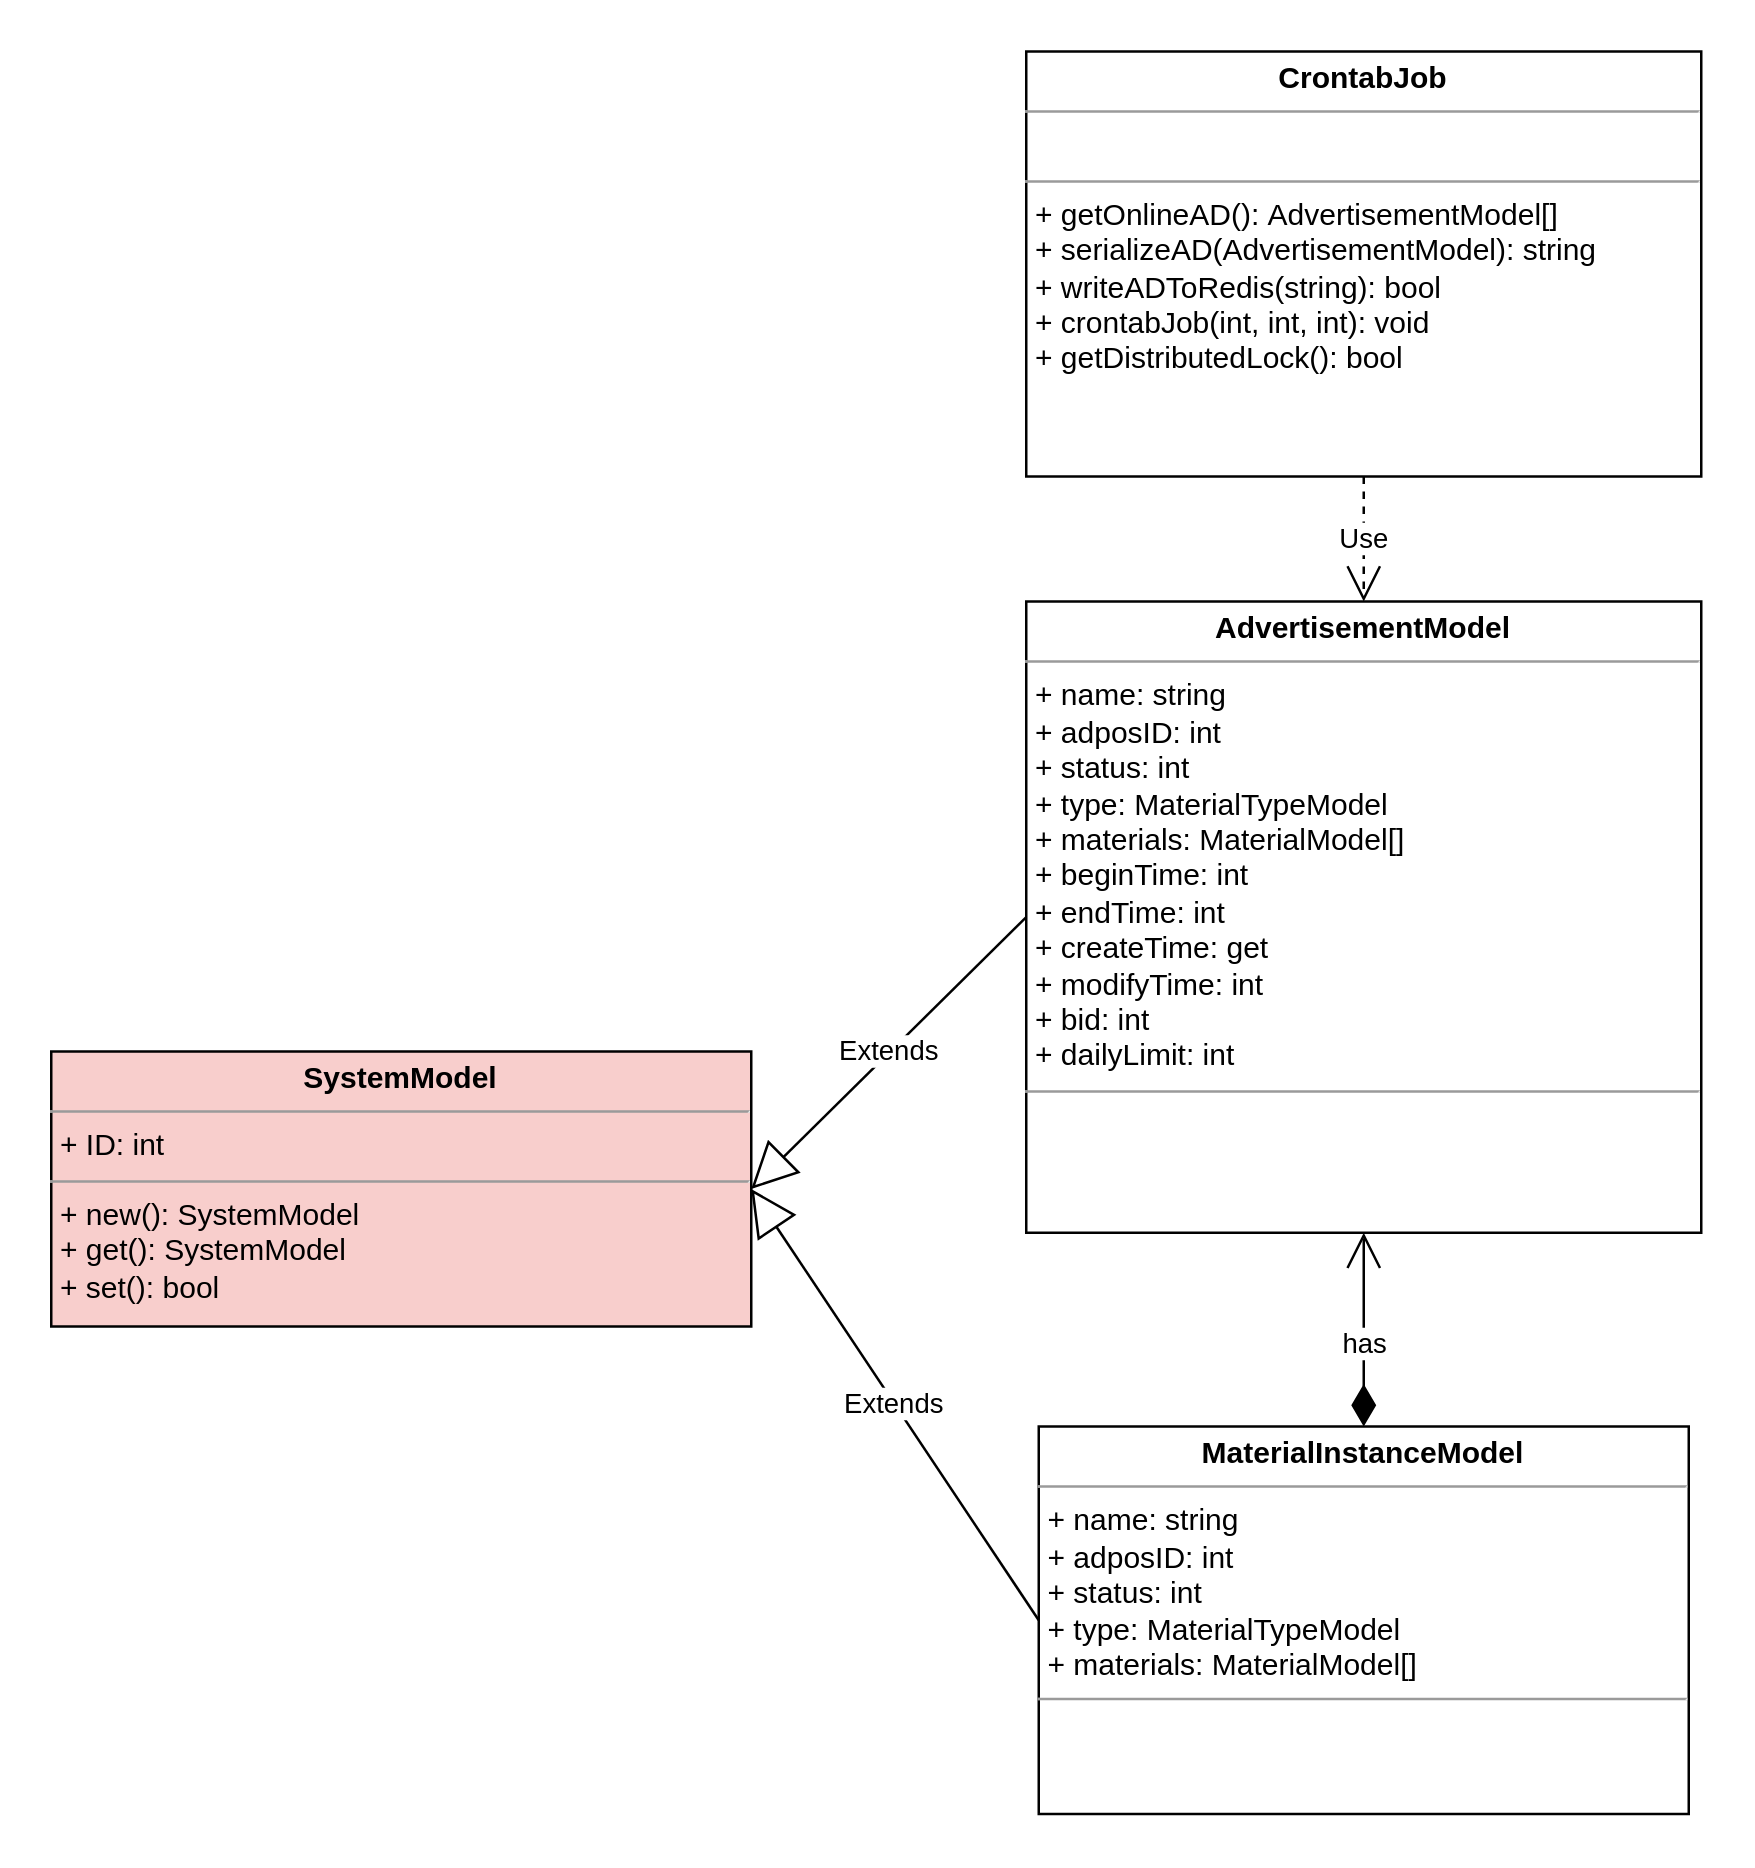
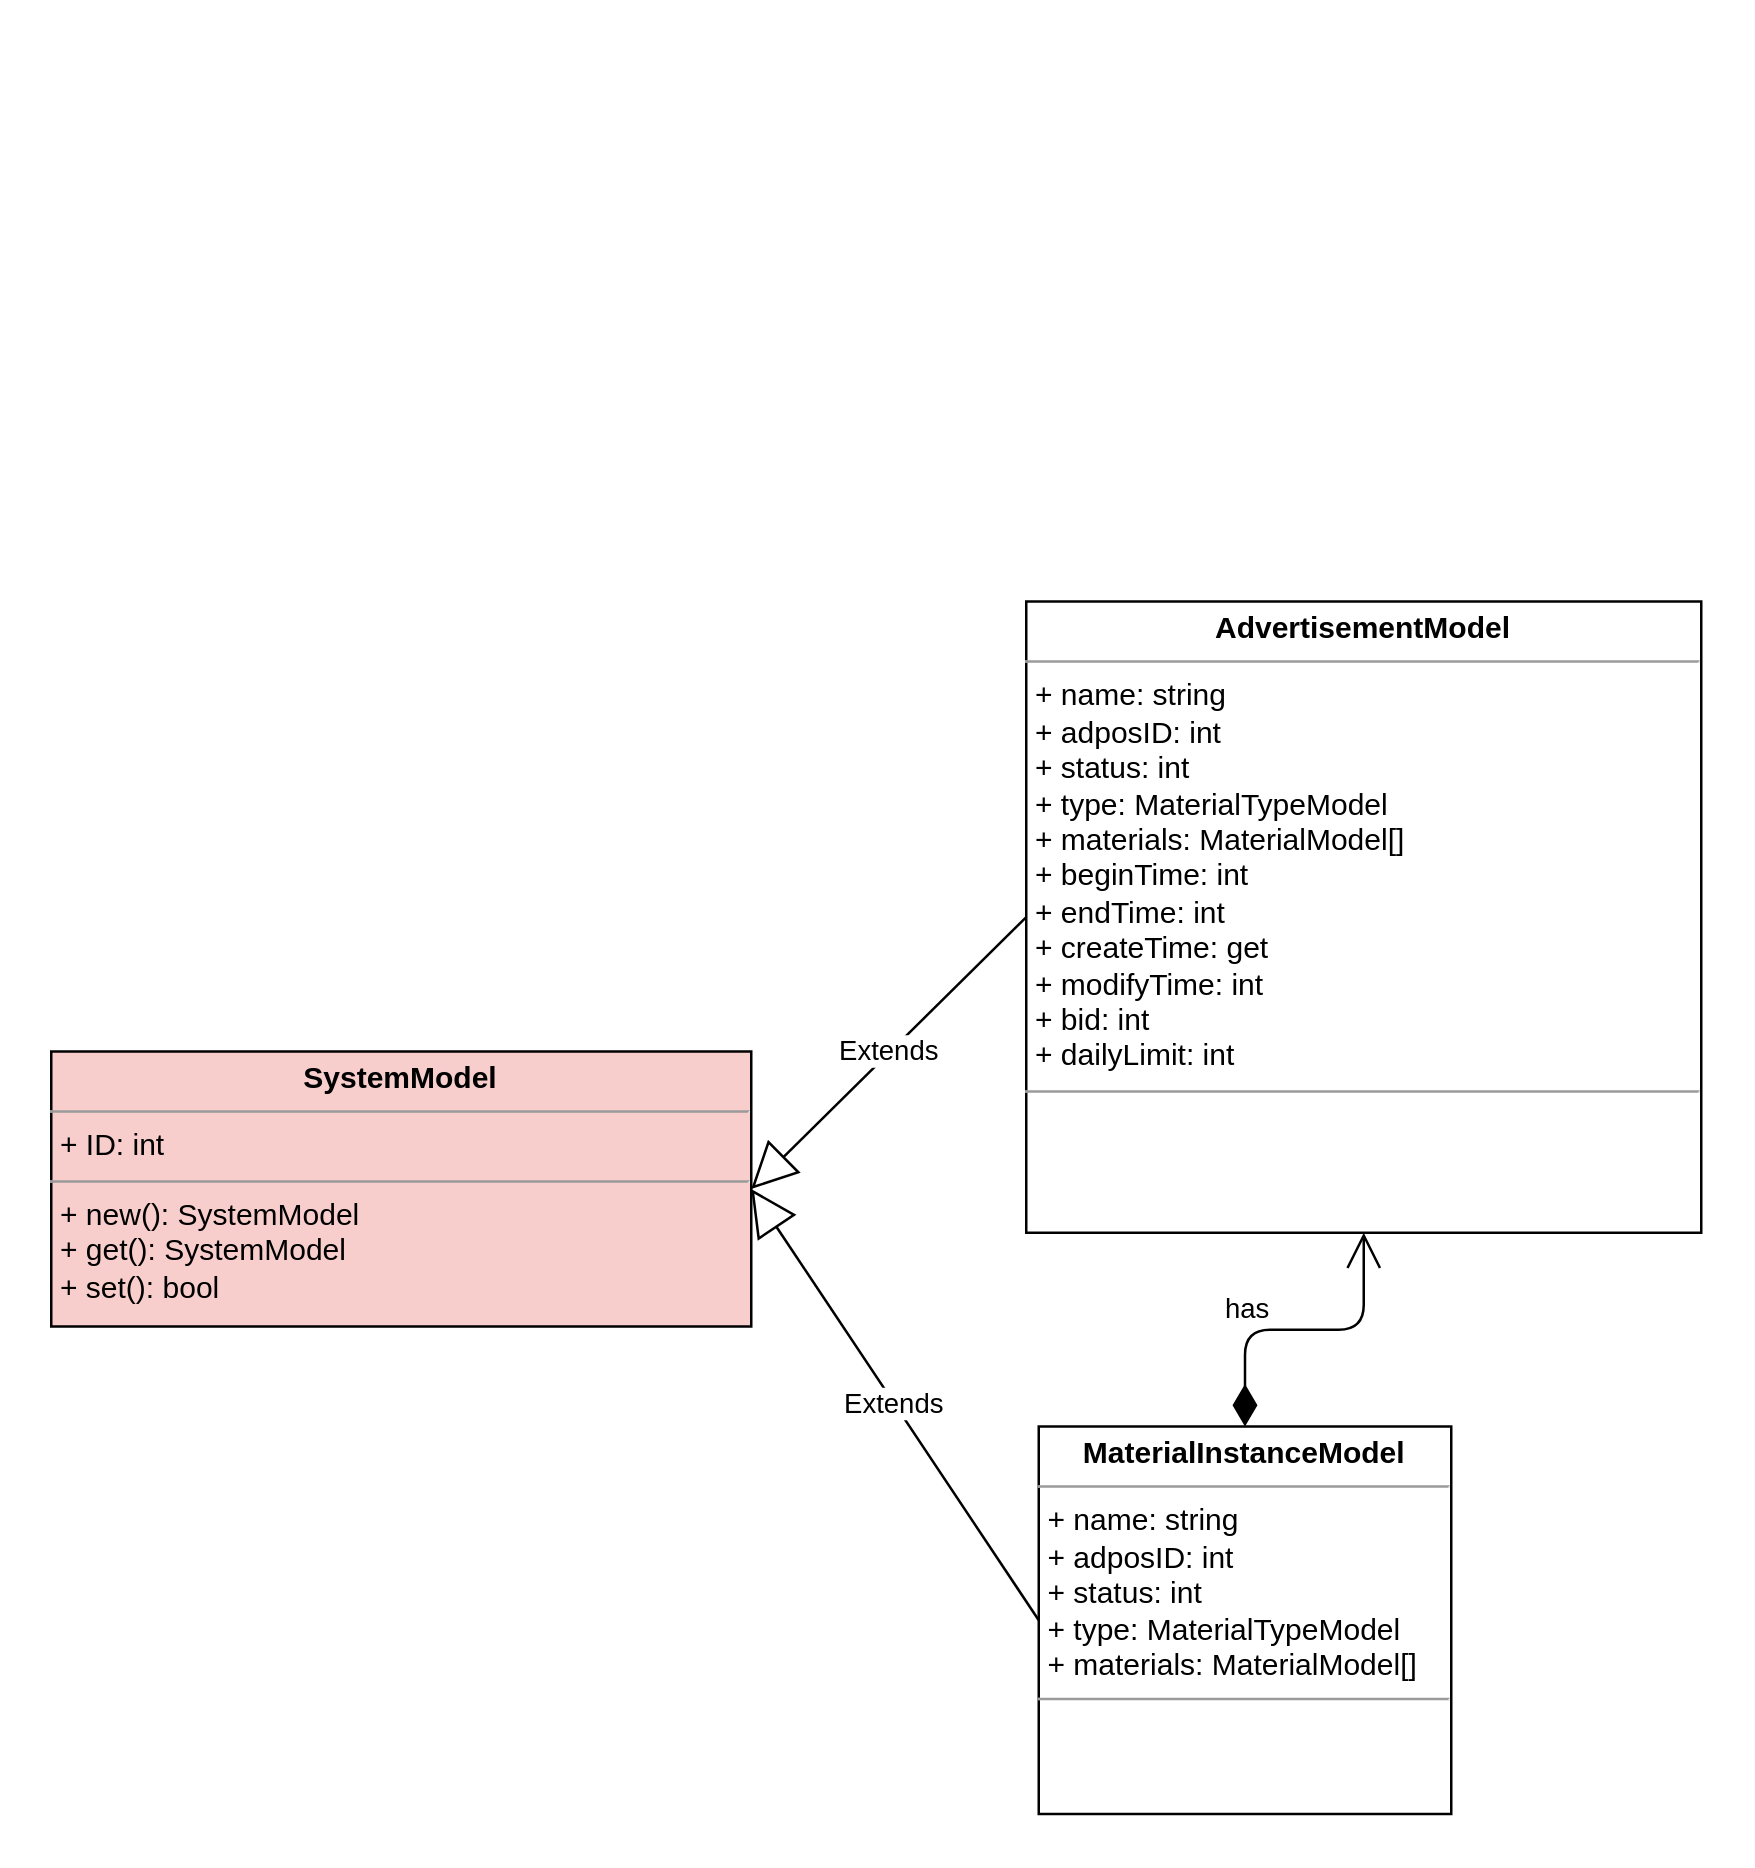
node "CrontabJob + getOnlineAD(): AdvertisementModel[] + serializeAD(AdvertisementModel): string + writeADToRedis(string): bool + crontabJob(int, int, int): void + getDistributedLock(): bool": removed
edge "CrontabJob + getOnlineAD(): AdvertisementModel[] + serializeAD(AdvertisementModel): string + writeADToRedis(string): bool + crontabJob(int, int, int): void + getDistributedLock(): bool" -> "AdvertisementModel + name: string + adposID: int + status: int + type: MaterialTypeModel + materials: MaterialModel[] + beginTime: int + endTime: int + createTime: get + modifyTime: int + bid: int + dailyLimit: int": removed, label "Use"
node "MaterialInstanceModel + name: string + adposID: int + status: int + type: MaterialTypeModel + materials: MaterialModel[]": size 650x388 -> 413x388
